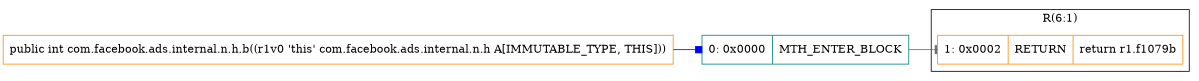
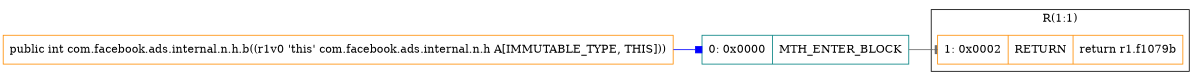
cluster "R(6:1)": label "R(6:1)" -> "R(1:1)"
